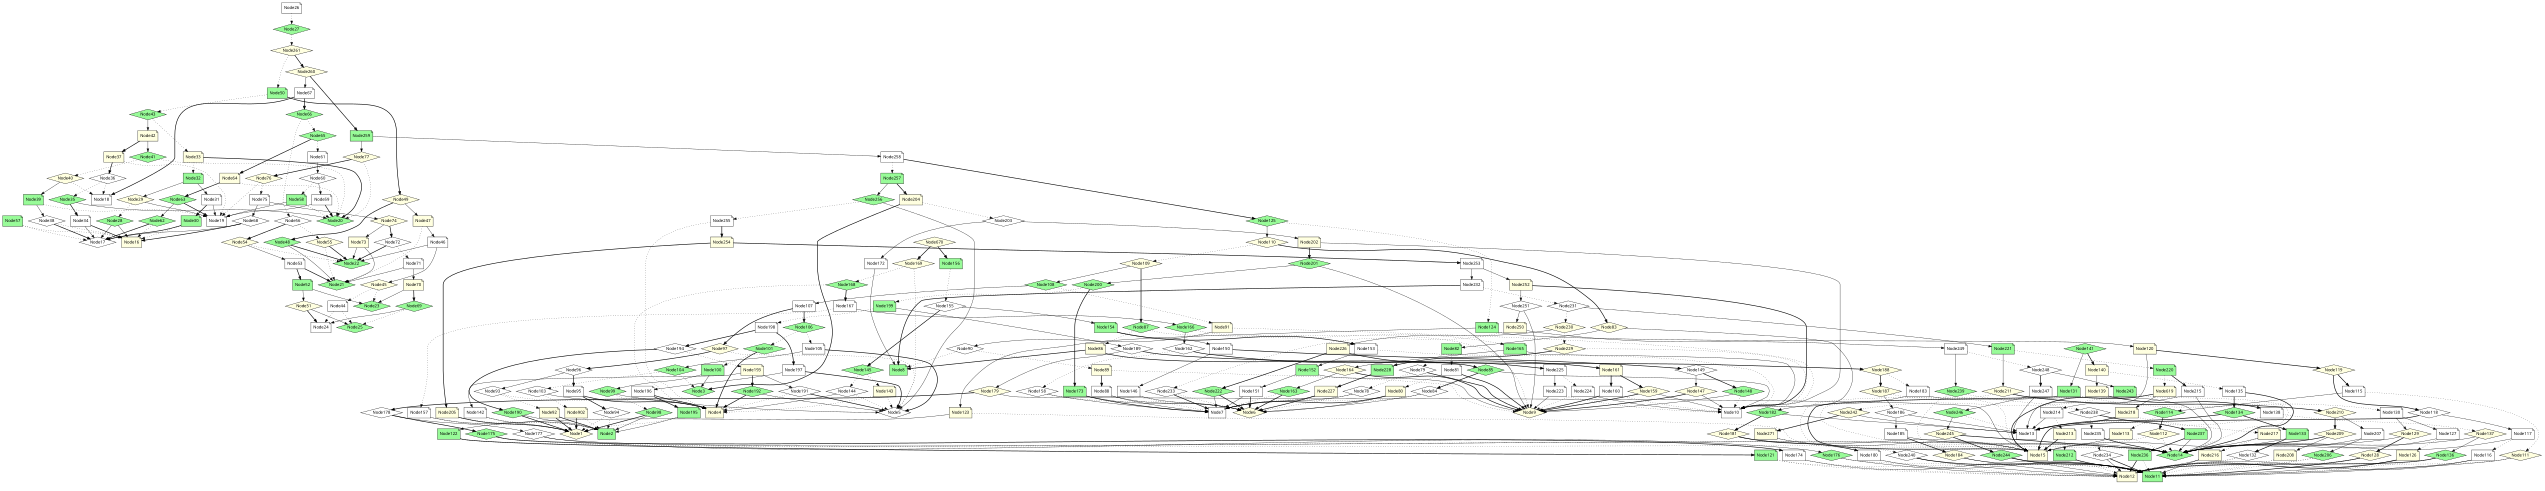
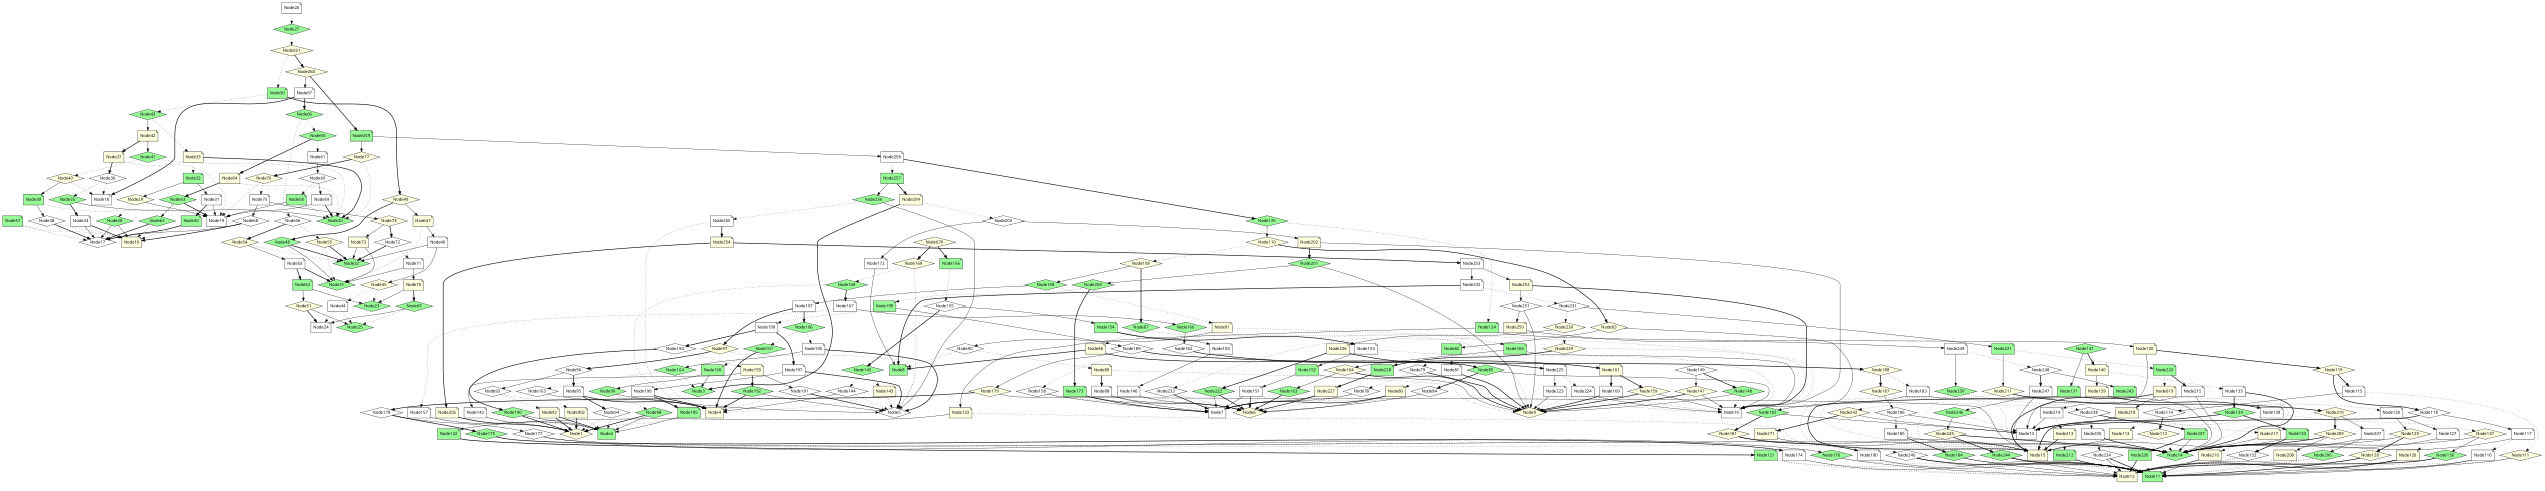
edge "Node150" -> "Node149": removed
node "Node114": fillcolor palegreen -> white
node "Node184": fillcolor lightyellow -> palegreen
